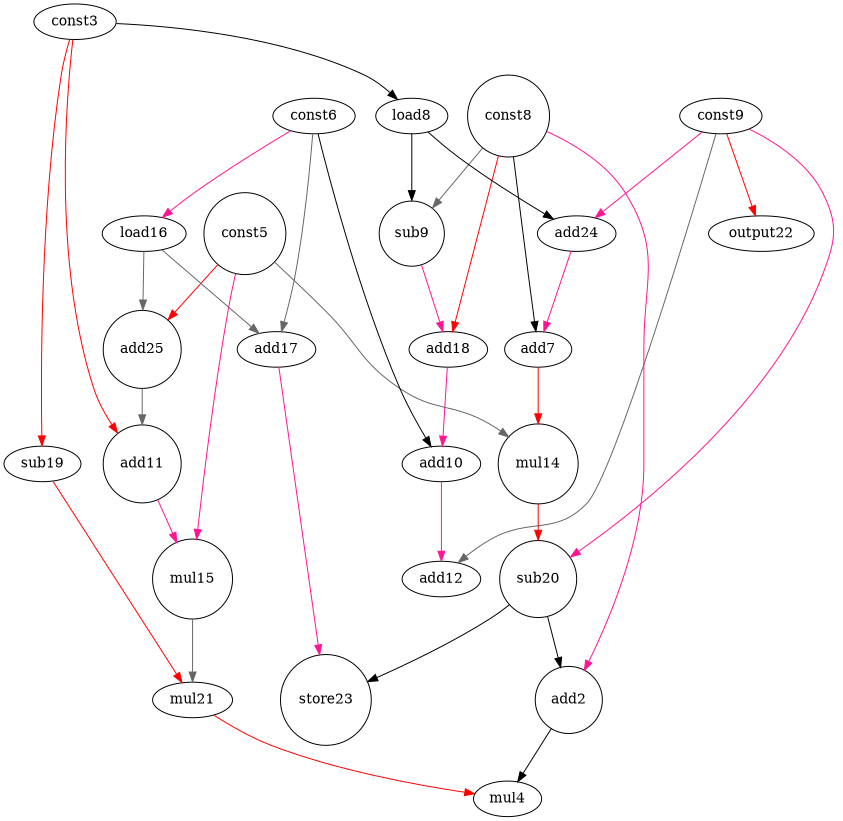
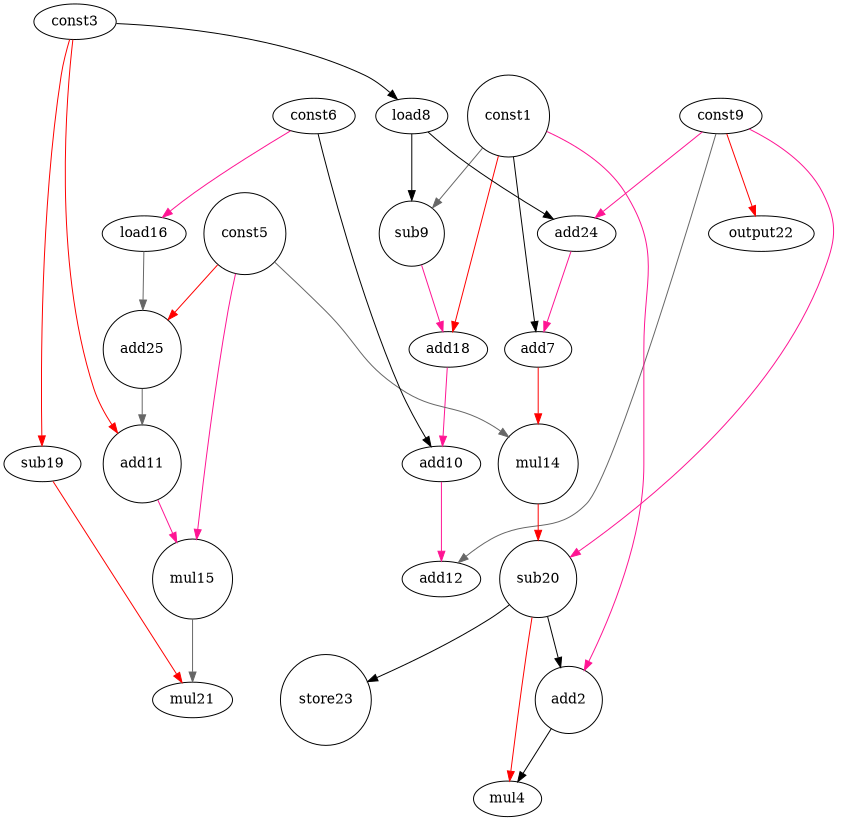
node "const8": label "const8" -> "const1"
node "add17": removed
edge "mul21" -> "mul4": now "sub20" -> "mul4"
